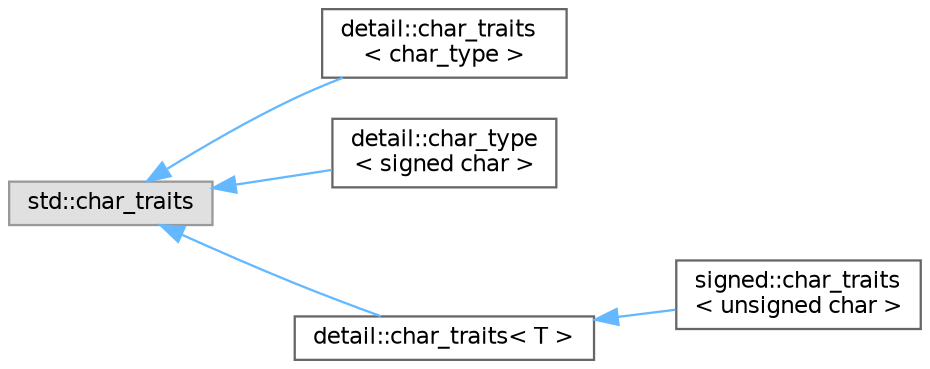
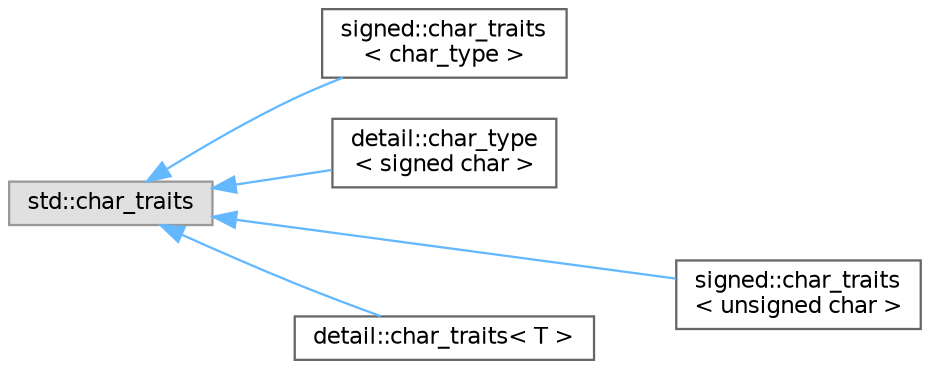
node "detail::char_traits < char_type >": label "detail::char_traits < char_type >" -> "signed::char_traits < char_type >"
edge "signed::char_traits < unsigned char >" -> "detail::char_traits< T >": now "signed::char_traits < unsigned char >" -> "std::char_traits"
